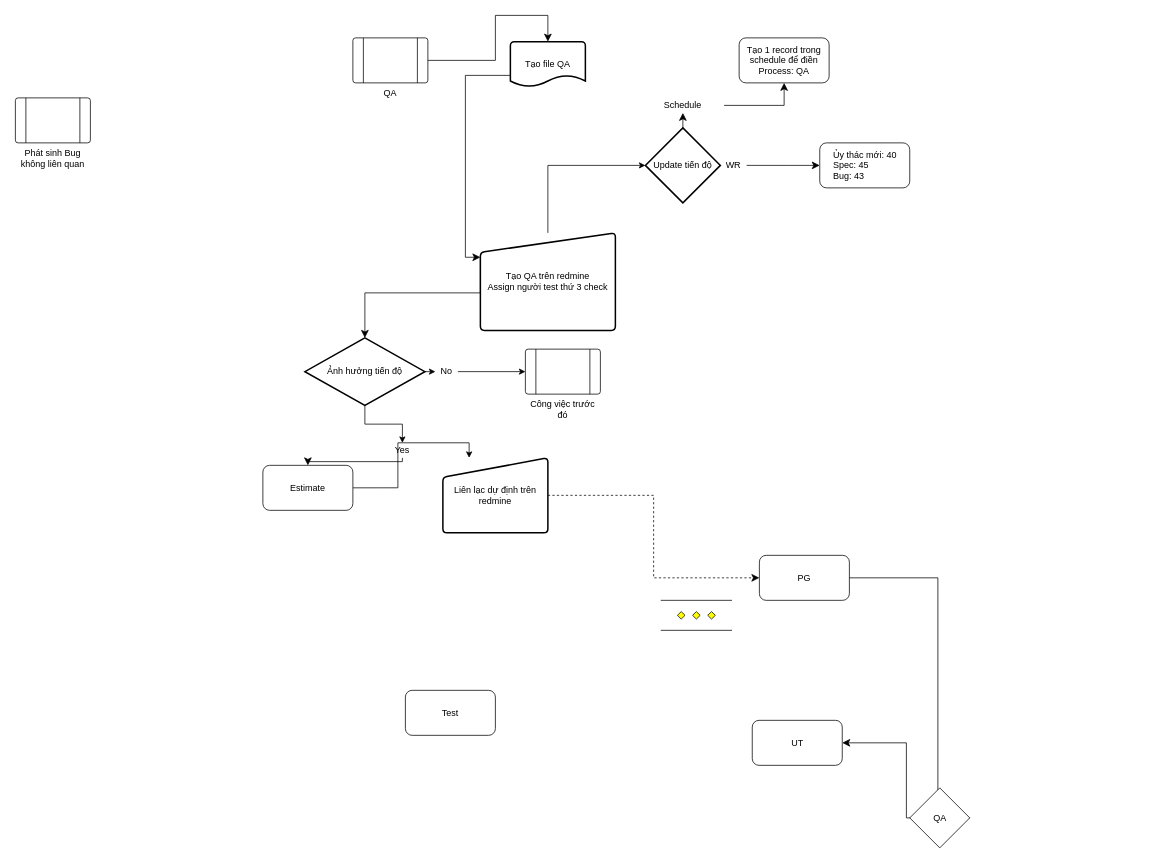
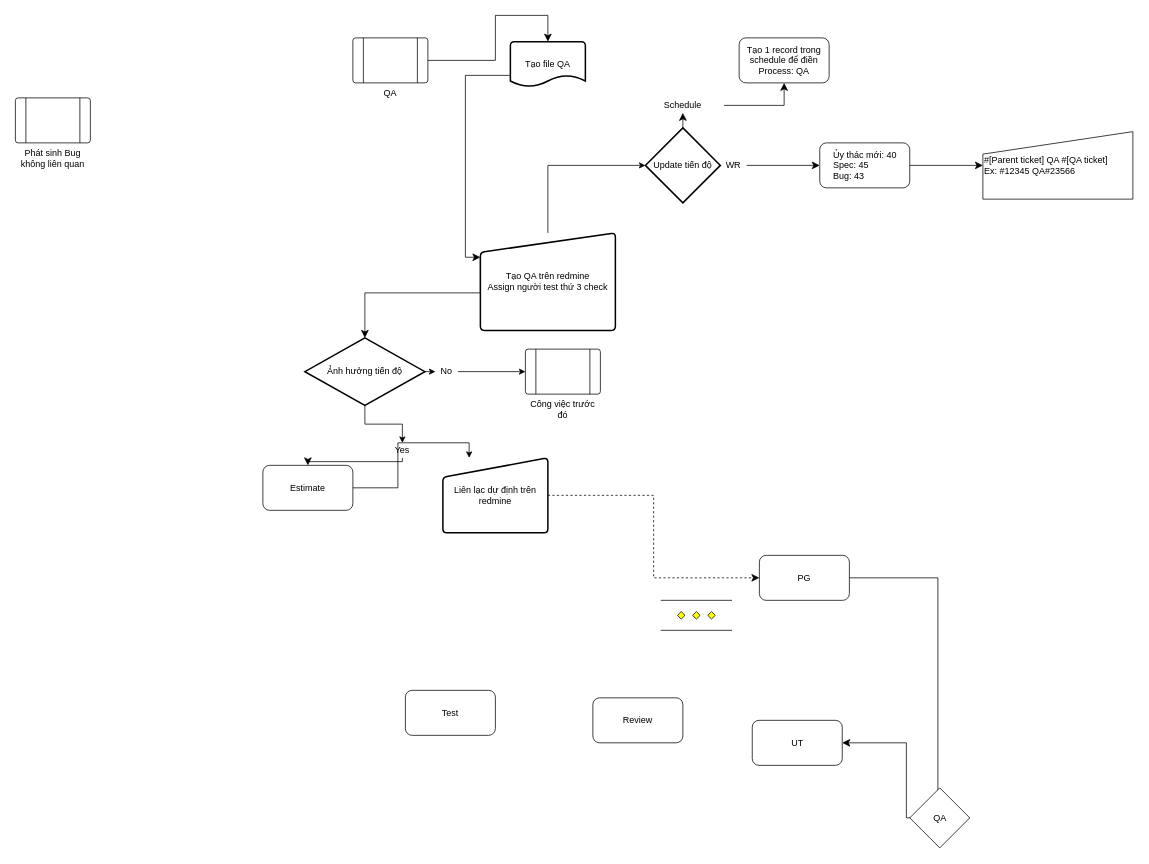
edge "Ủy thác mới: 40 Spec: 45 Bug: 43" -> "#[Parent ticket] QA #[QA ticket] Ex: #12345 QA#23566": added
node "#[Parent ticket] QA #[QA ticket] Ex: #12345 QA#23566": added
node "Review": added
